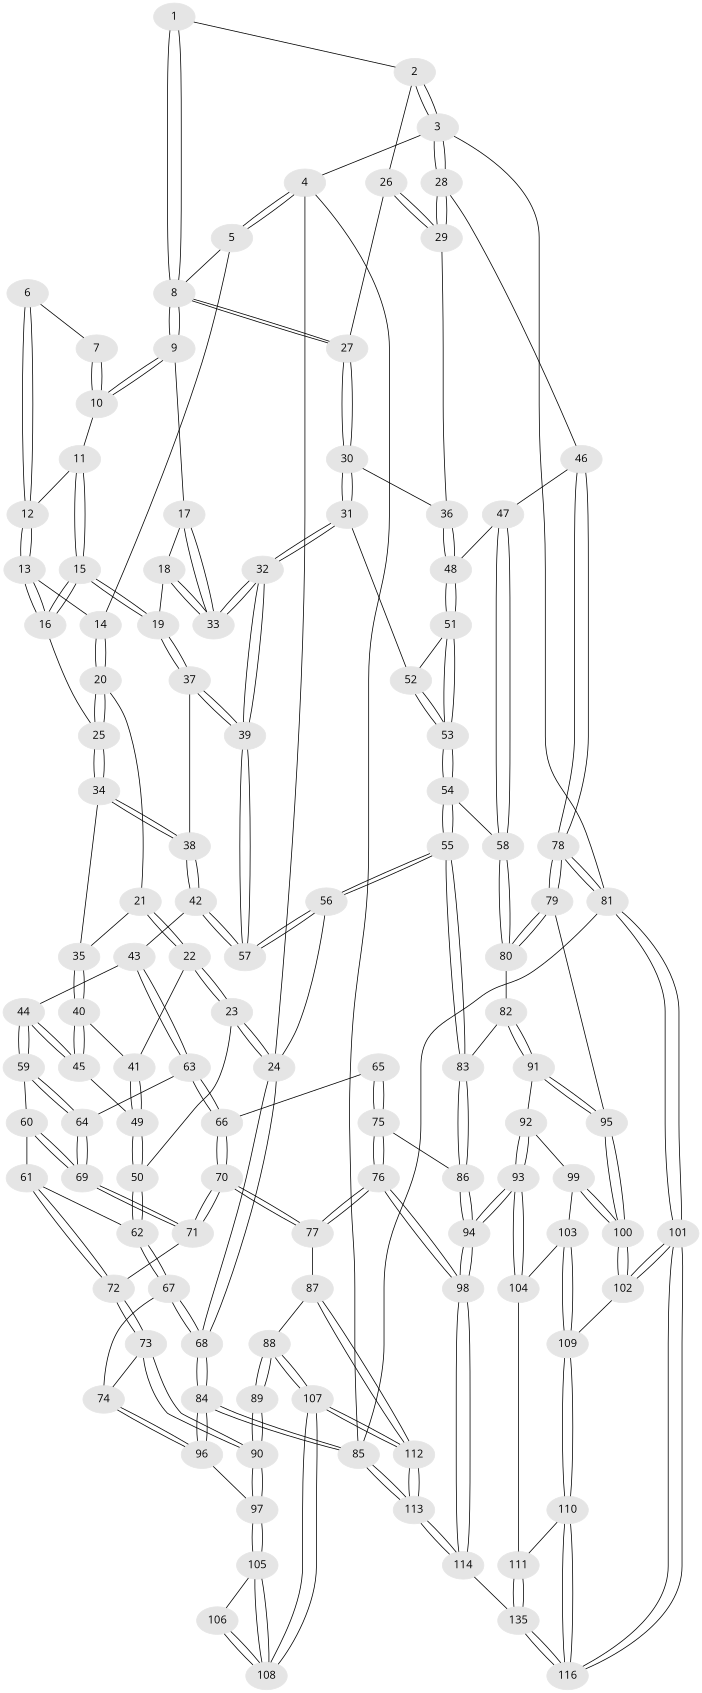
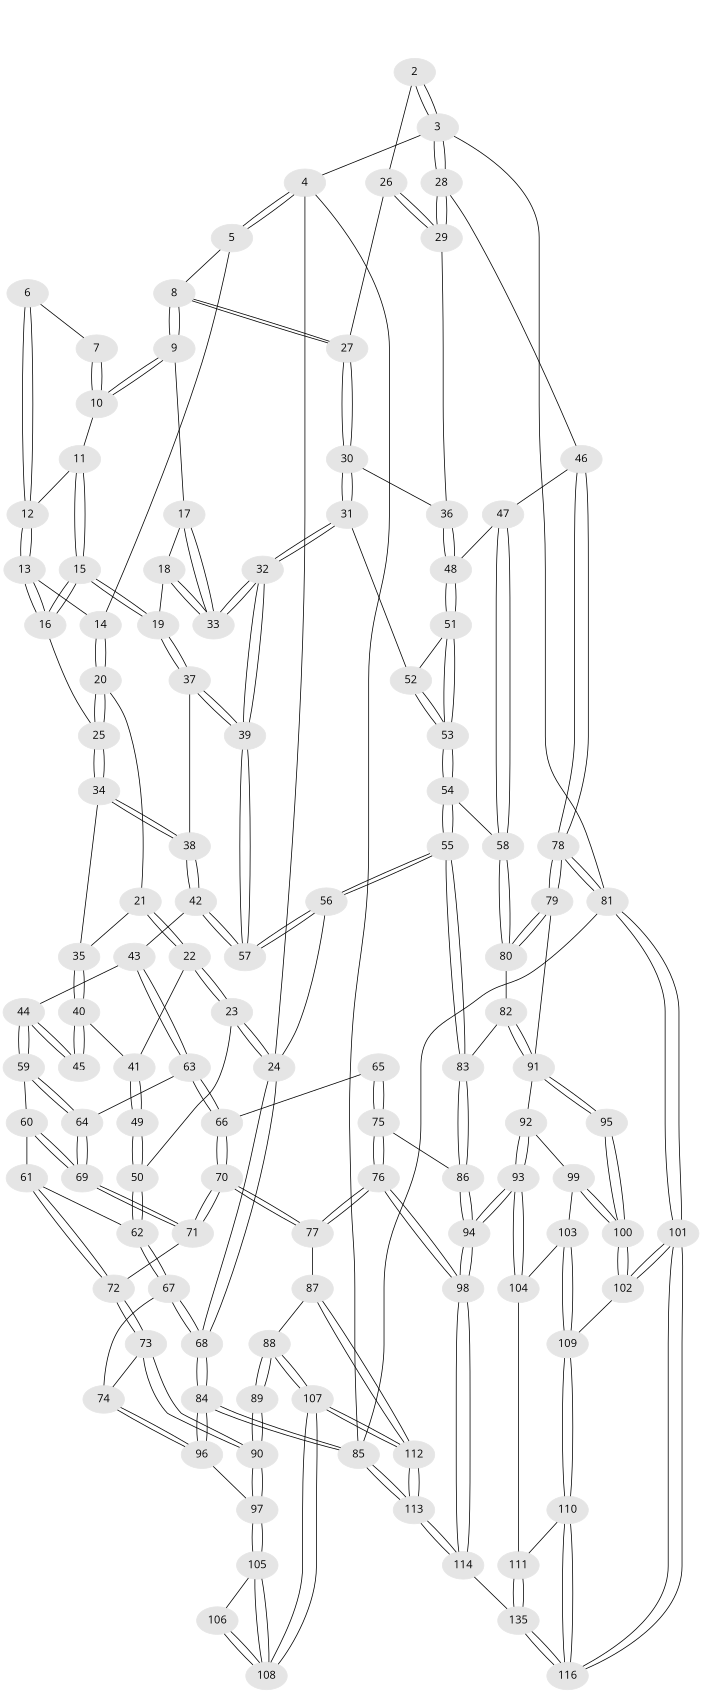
node "1": removed
edge "79" -- "95": now "79" -- "91"
edge "45" -- "49": removed
